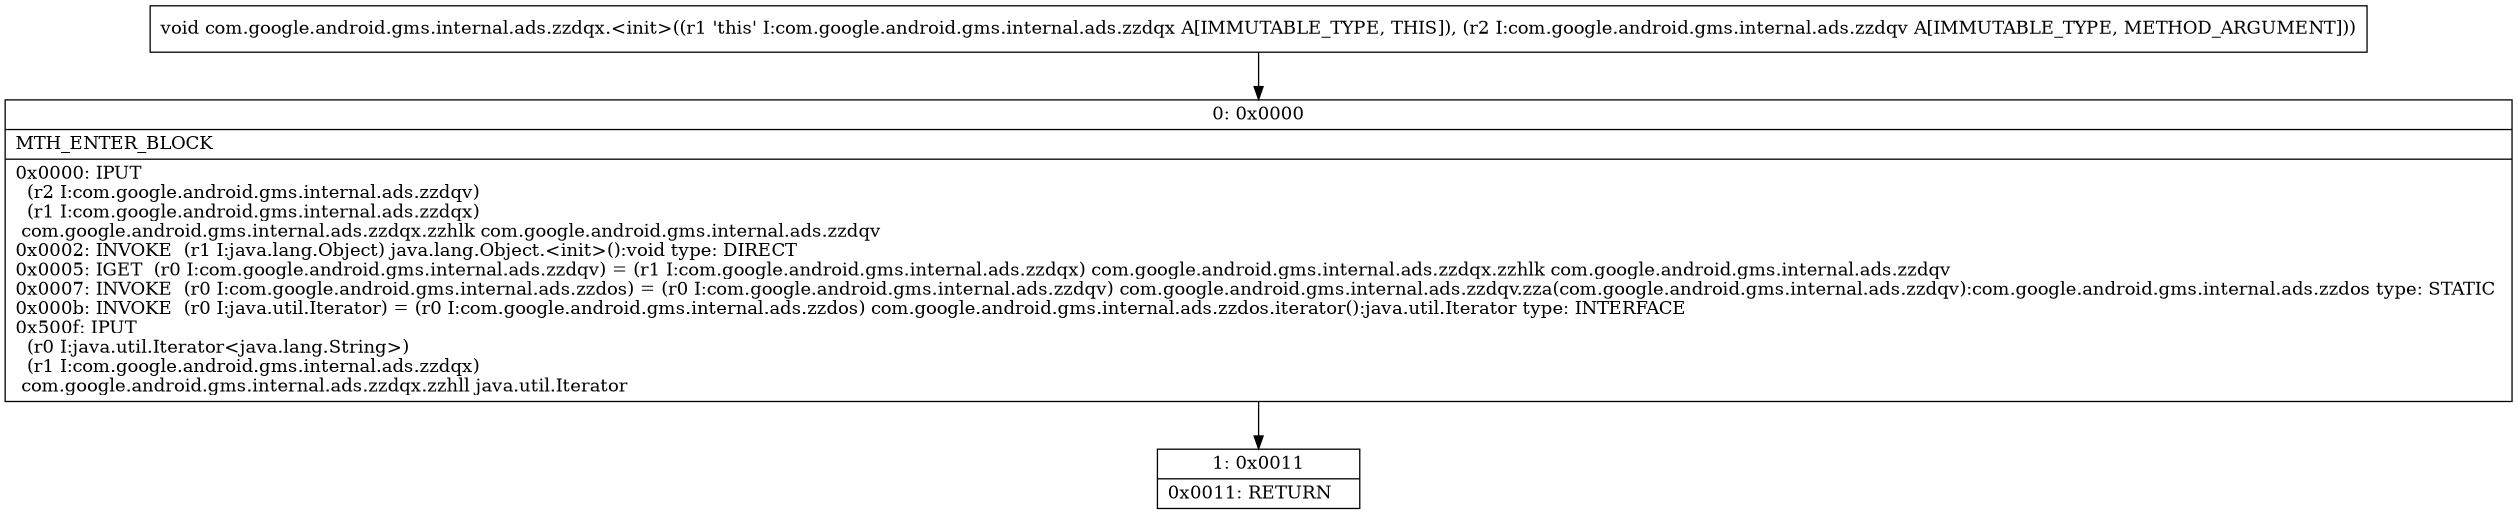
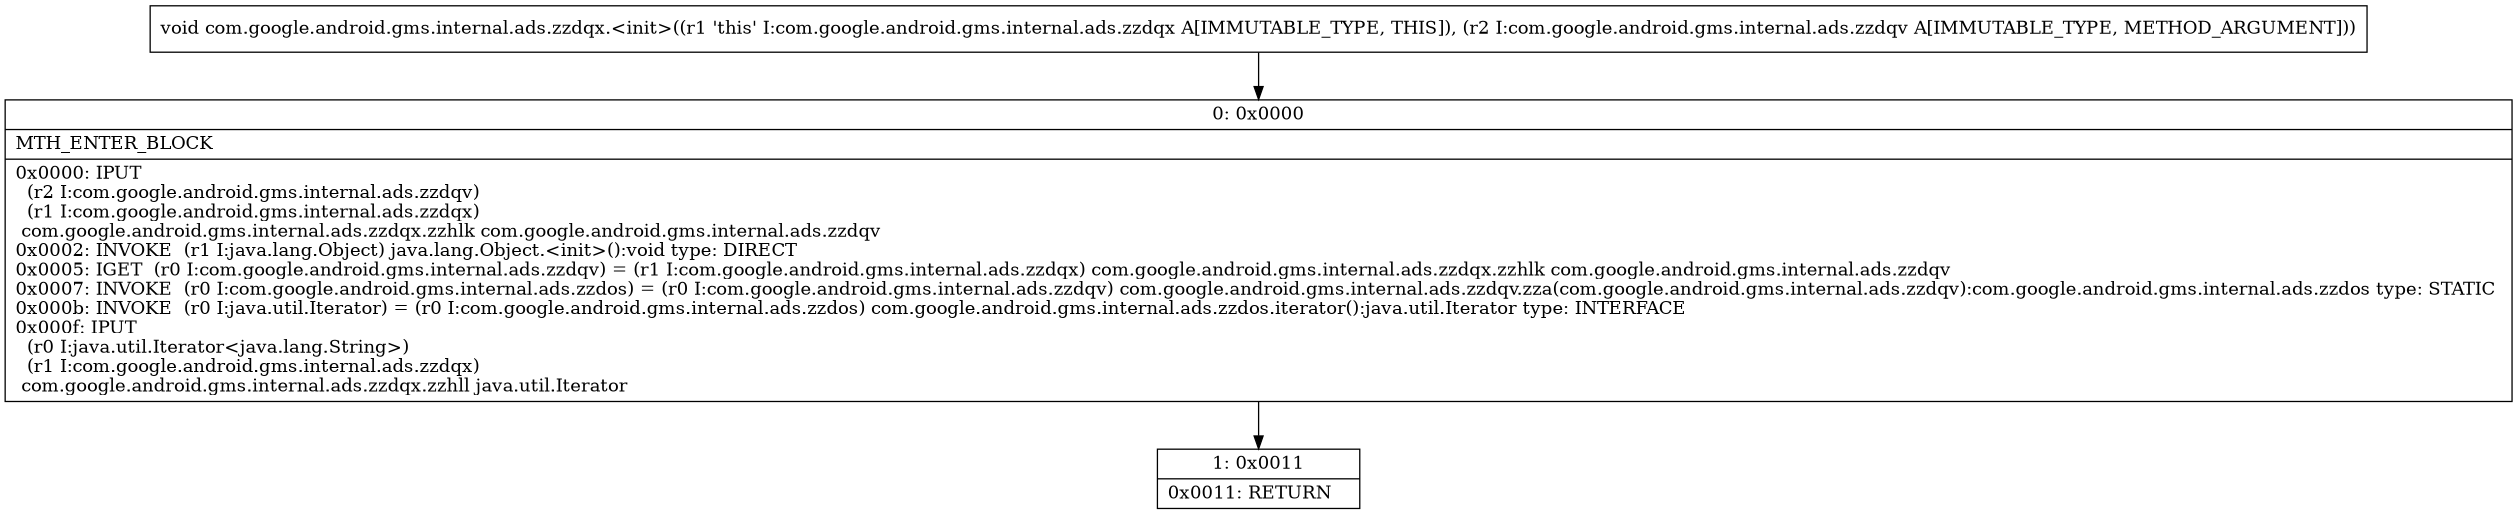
node "0: 0x0000": text "0x500f: IPUT" -> "0x000f: IPUT"
